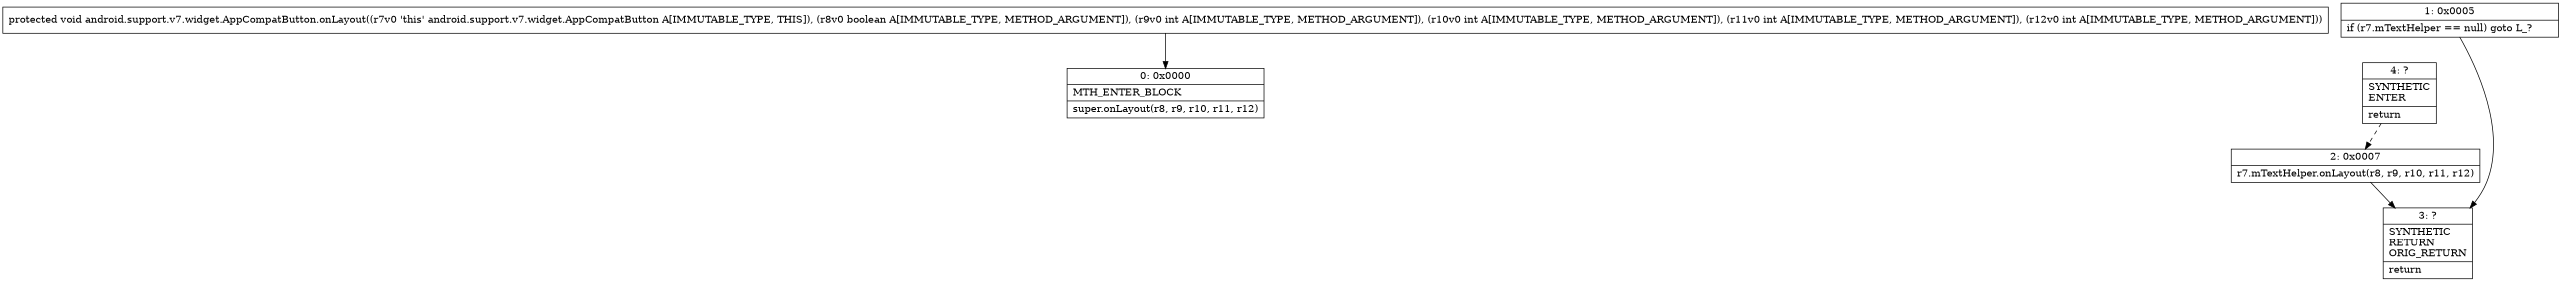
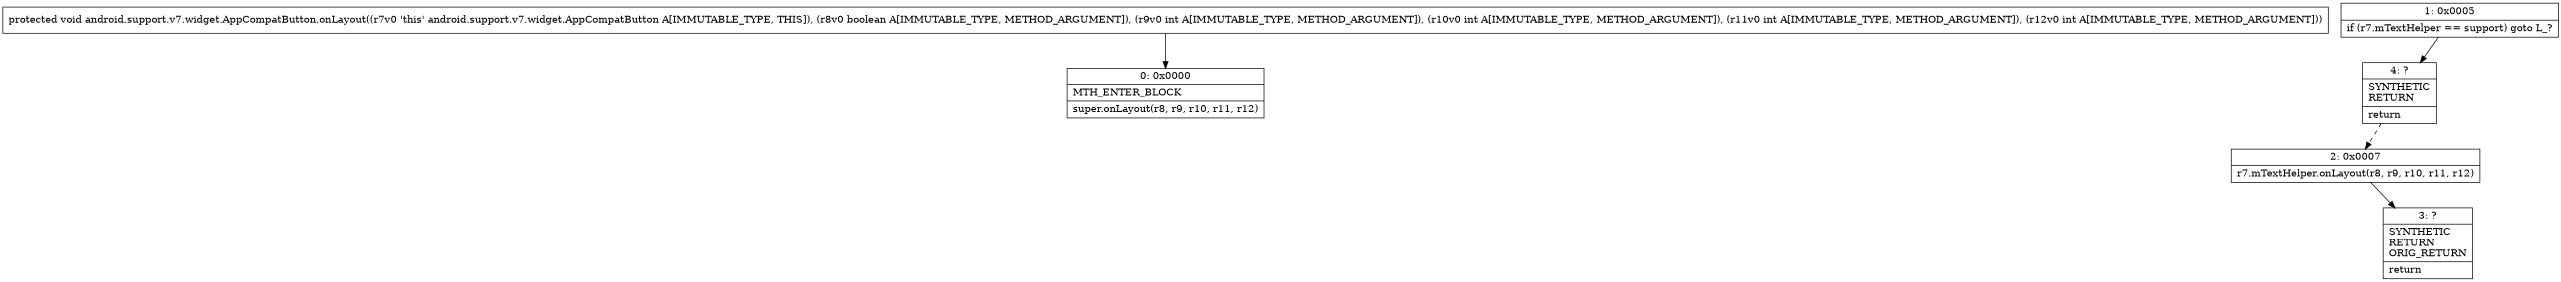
node "1: 0x0005": text "if (r7.mTextHelper == null) goto L_?" -> "if (r7.mTextHelper == support) goto L_?"
node "4: ?": text "ENTER" -> "RETURN"
edge "1: 0x0005" -> "3: ?": now "1: 0x0005" -> "4: ?"
